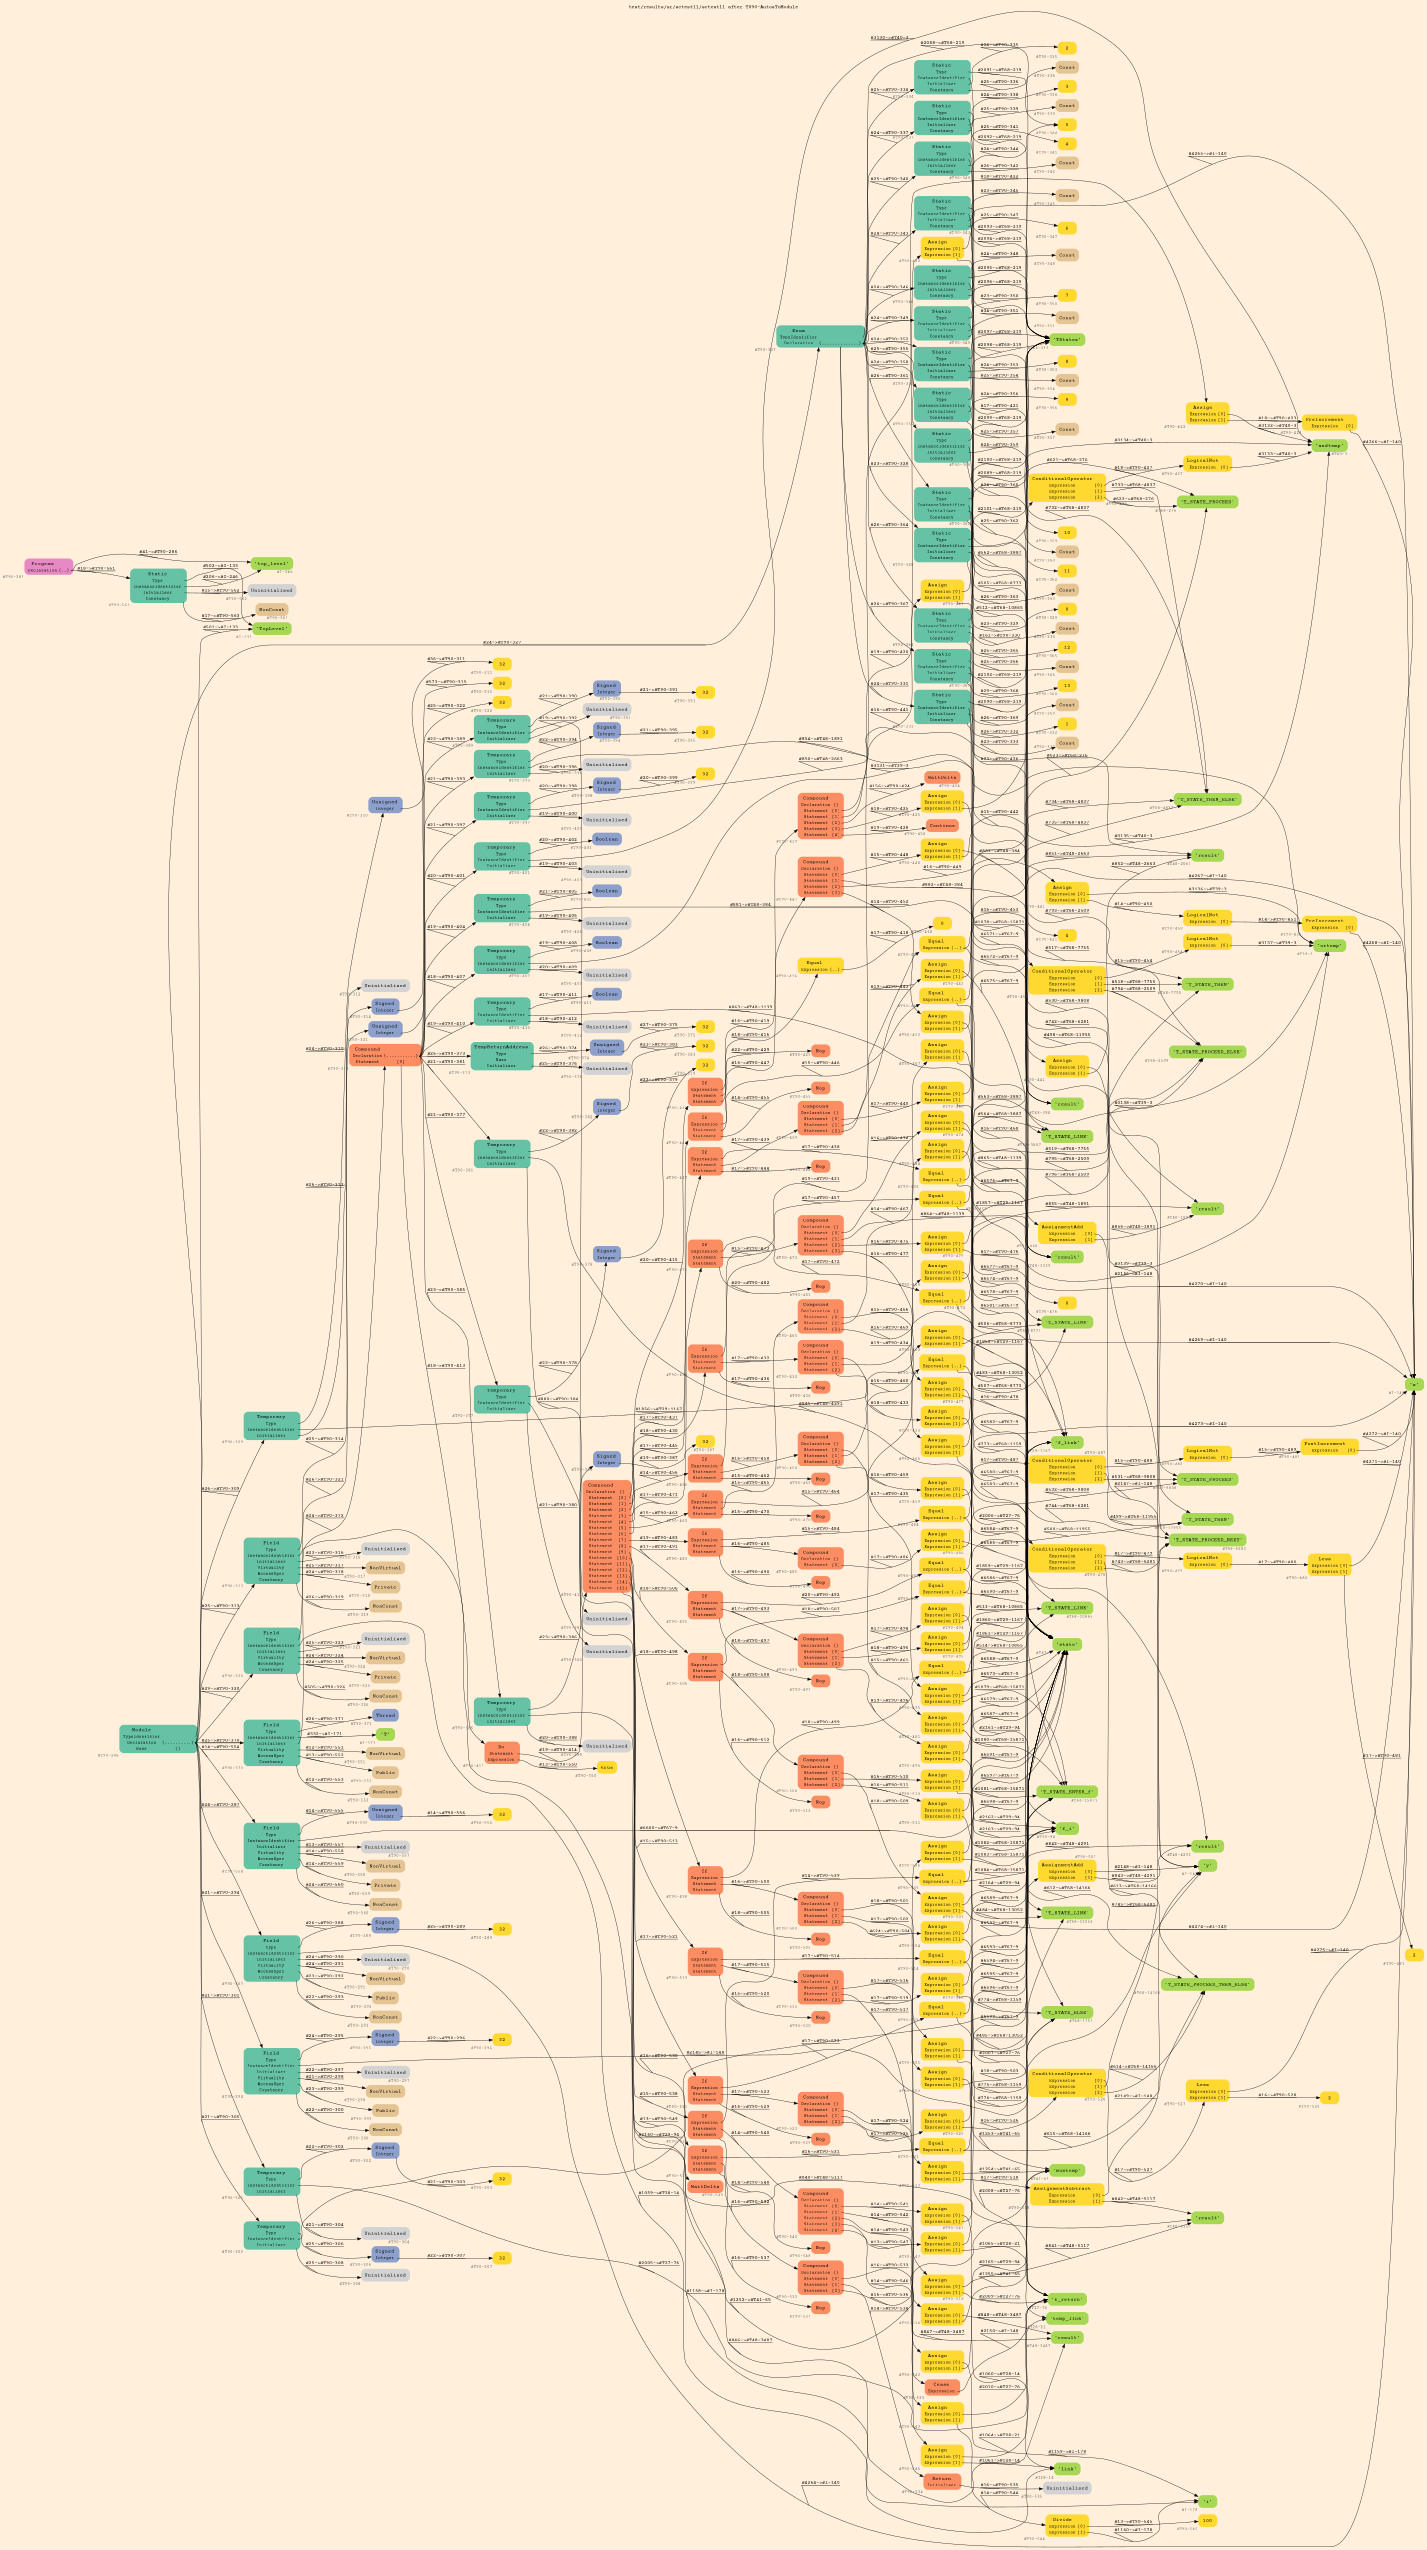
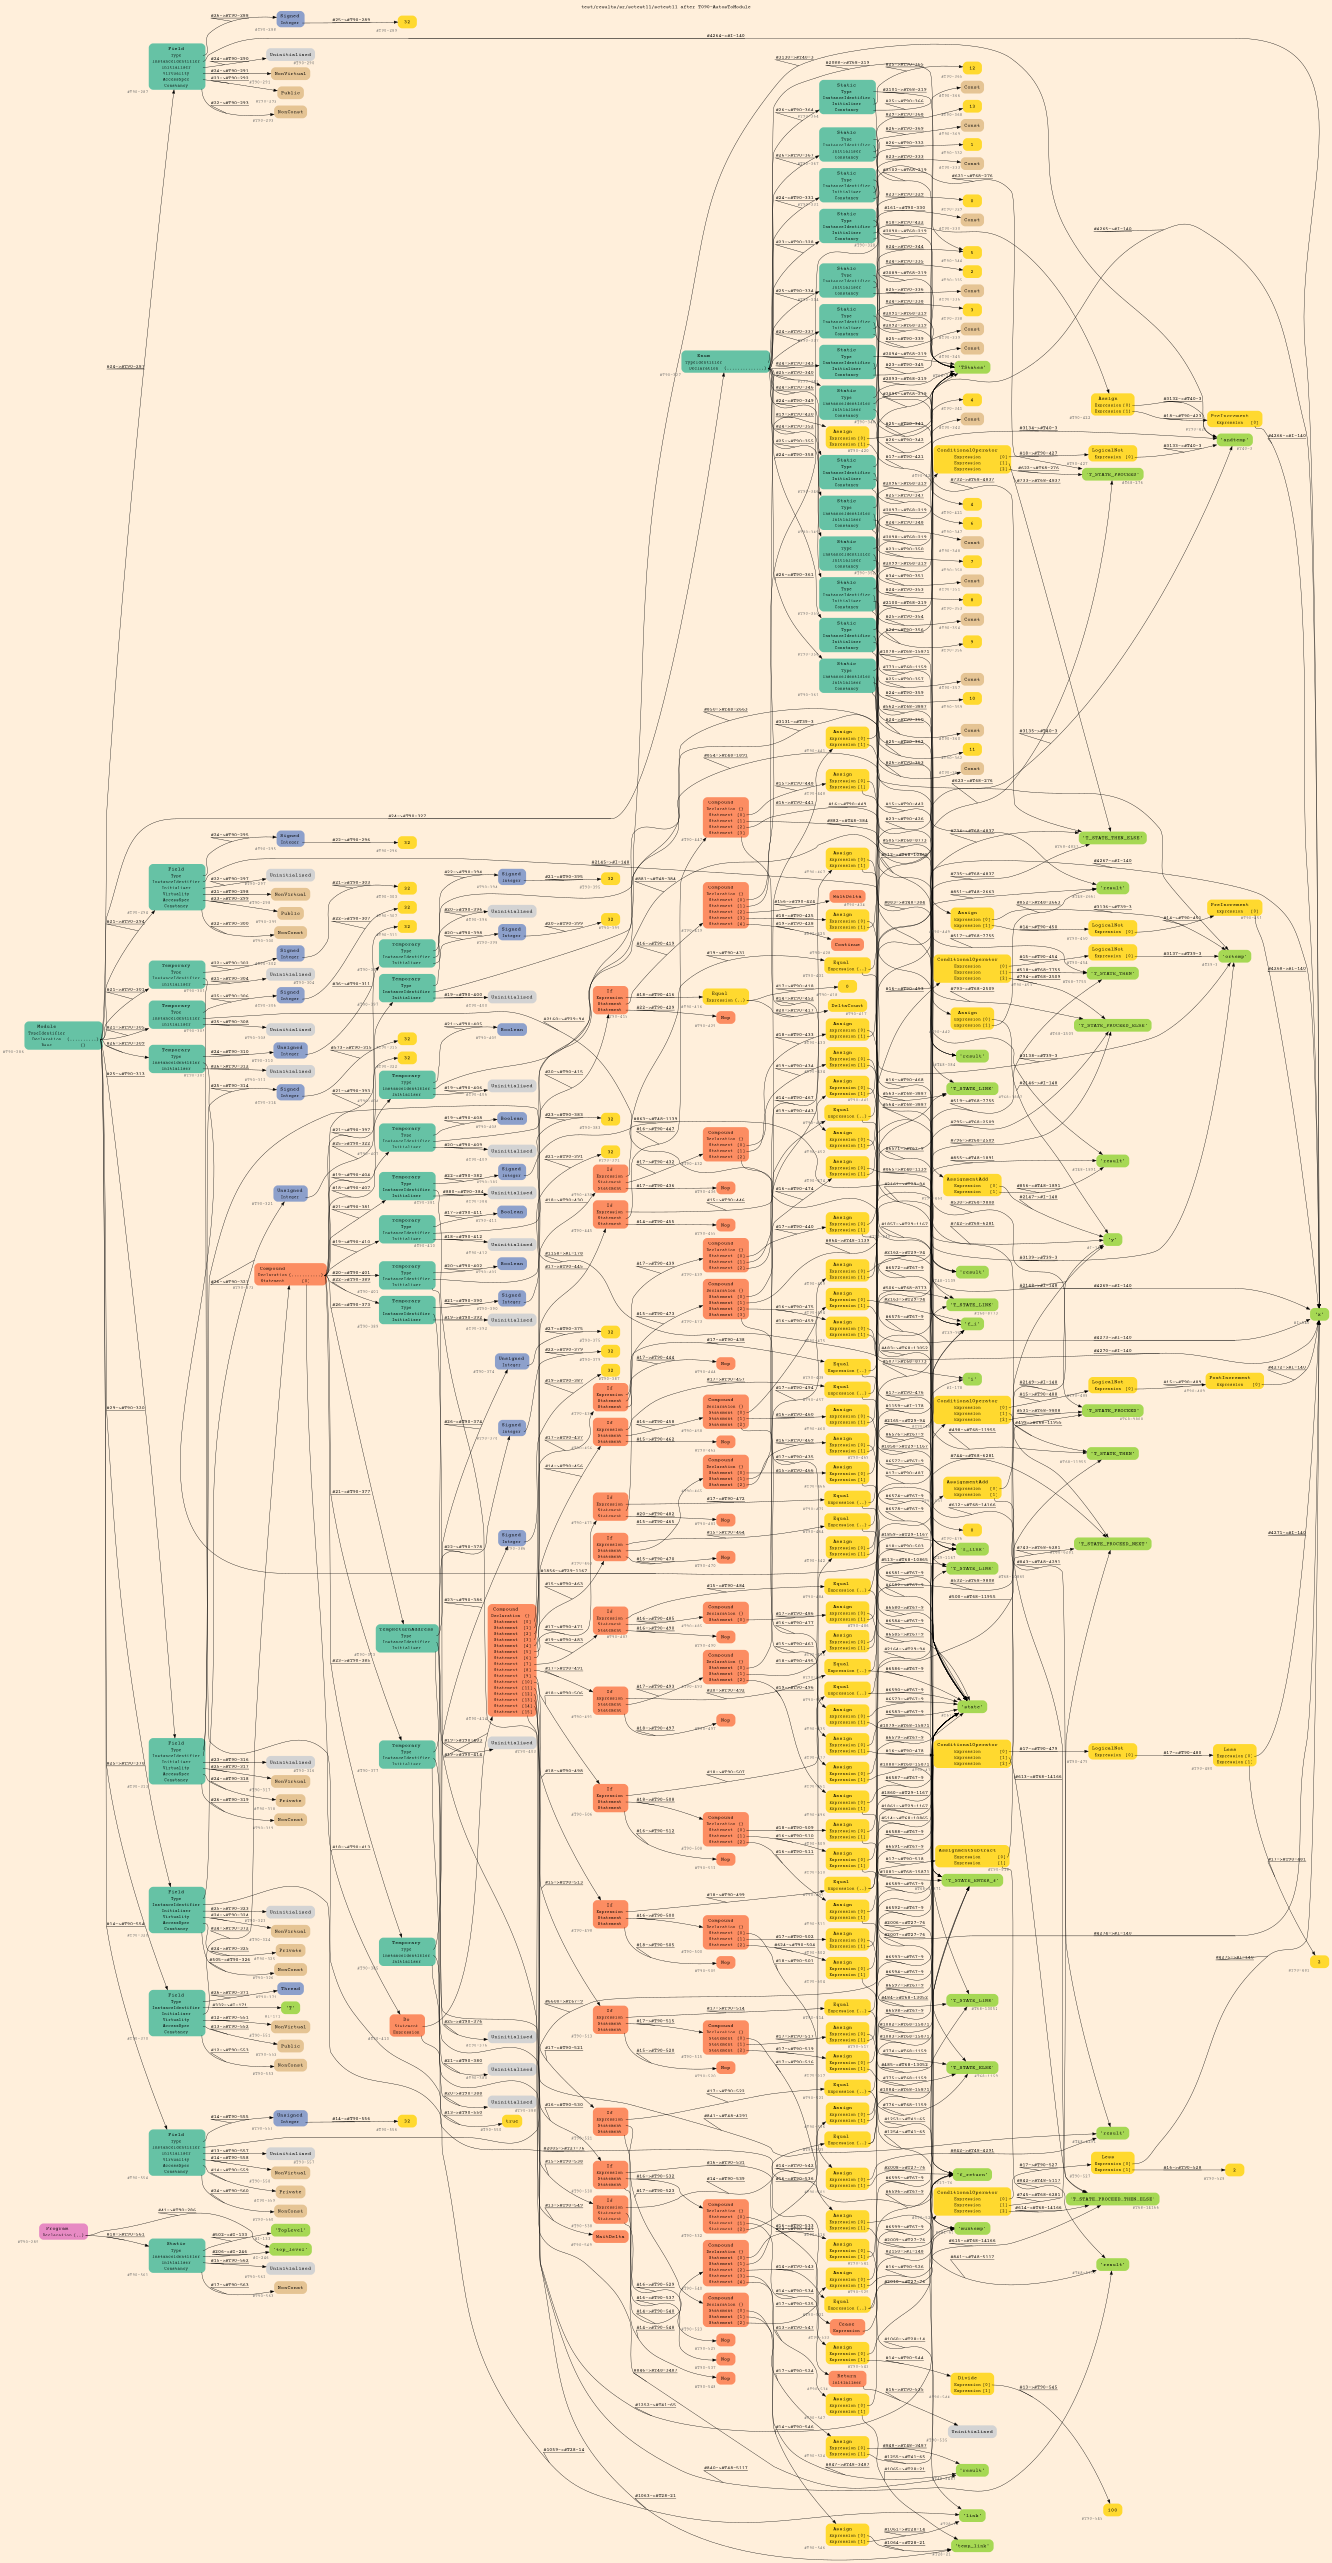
node "DeltaCount": added
node "TempReturnAddress": text "Base" -> "InstanceIdentifier"
edge "Module" -> "'TopLevel'": removed, label "#501->#I-133"
edge "TempReturnAddress" -> "'temp_link'": added, label "#1063->#T28-21"
edge "Divide" -> "'i'": removed, label "#1160->#I-178"
